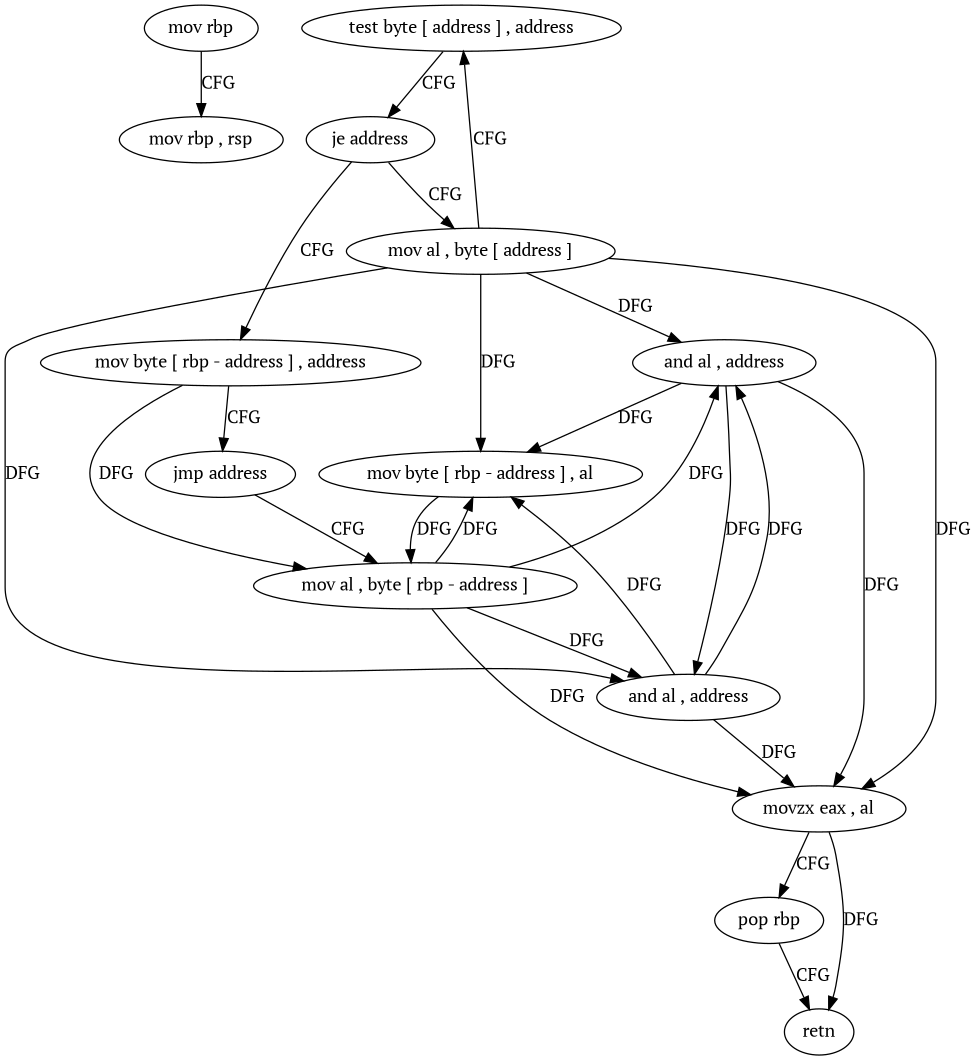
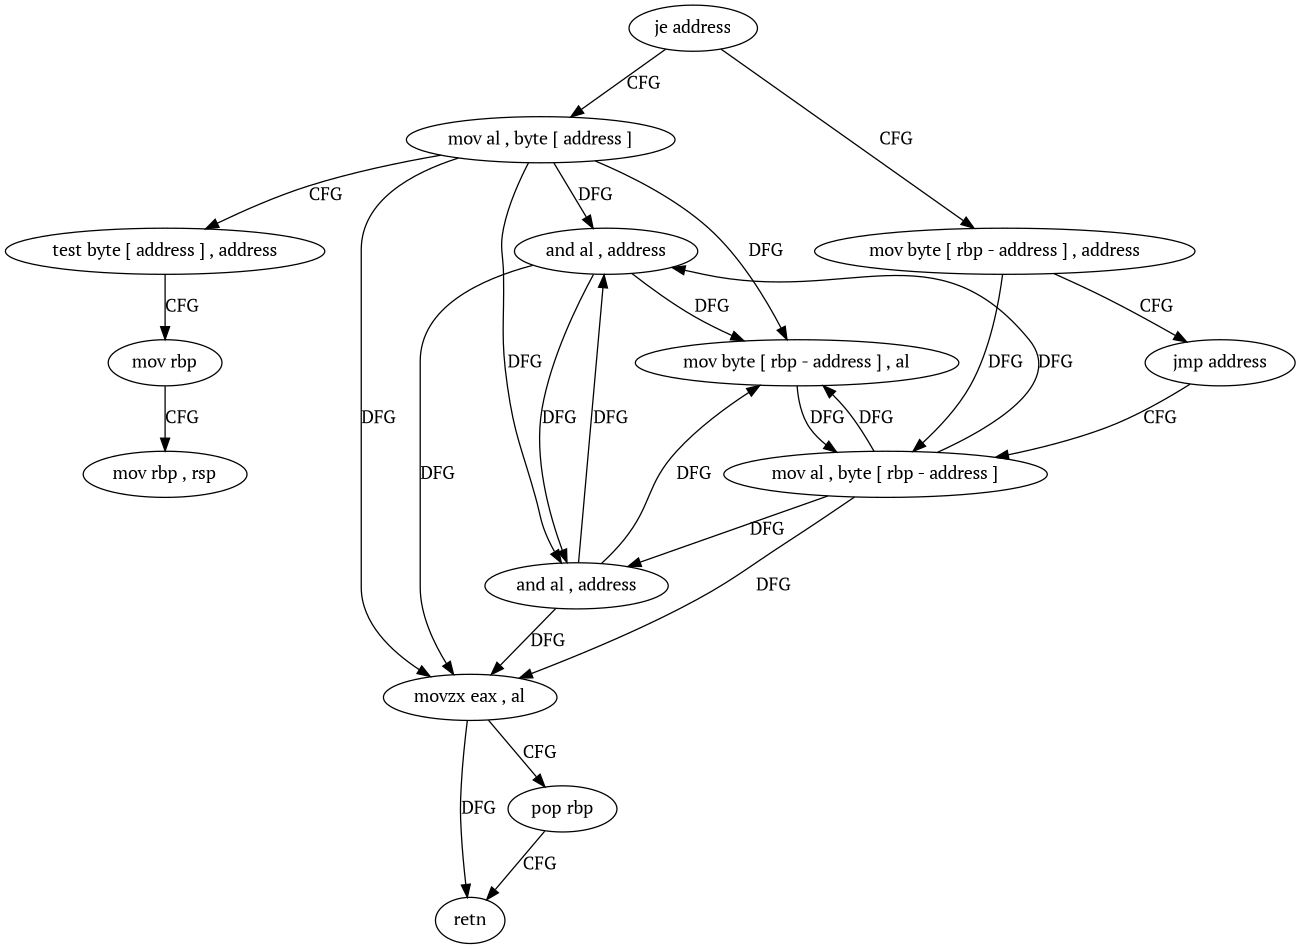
edge "test byte [ address ] , address" -> "je address": now "test byte [ address ] , address" -> "mov rbp"
